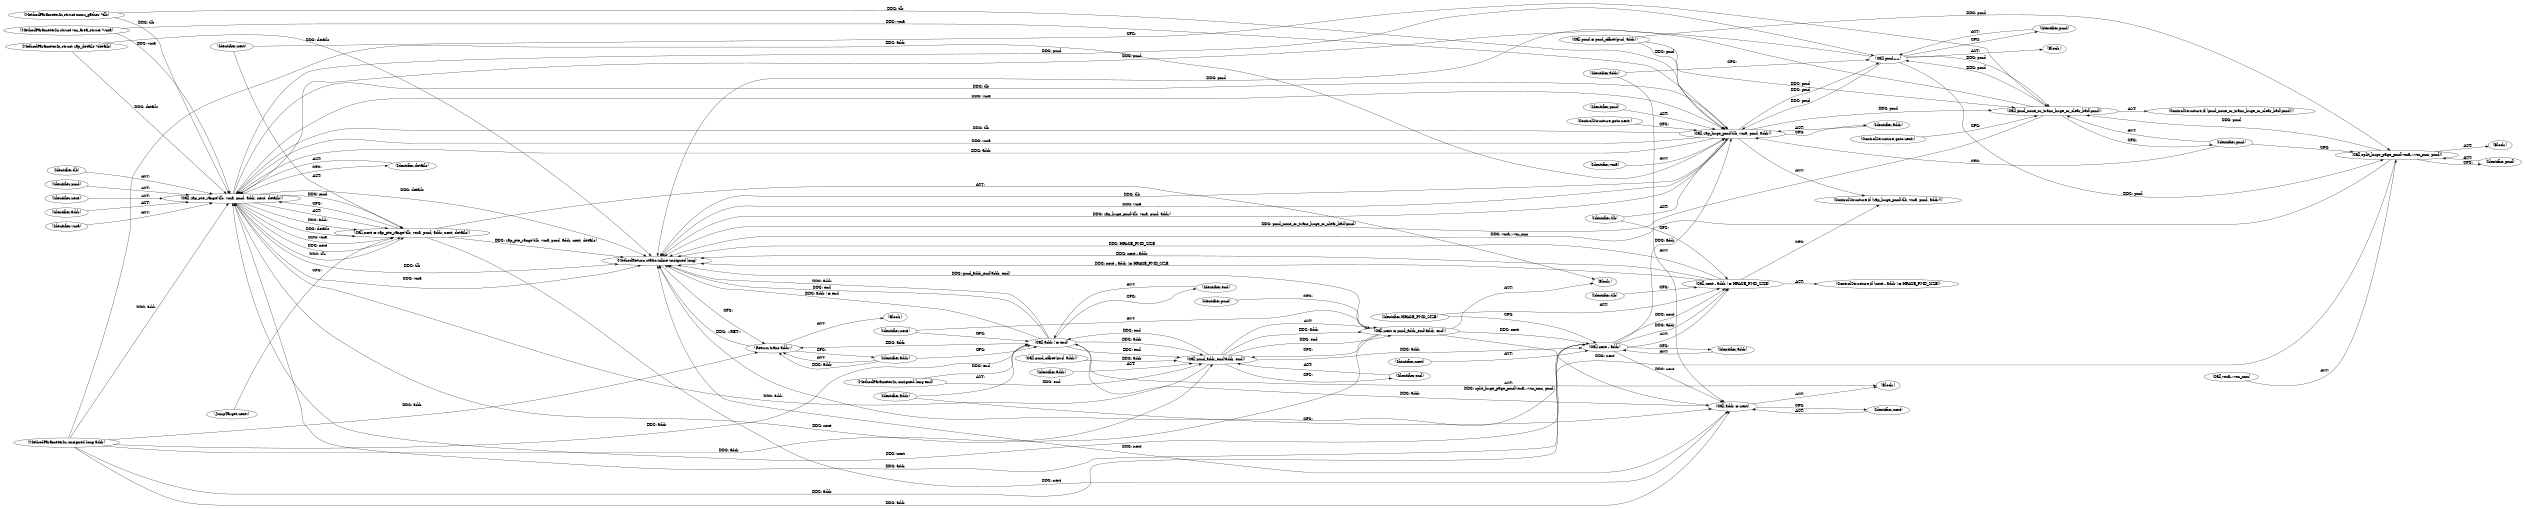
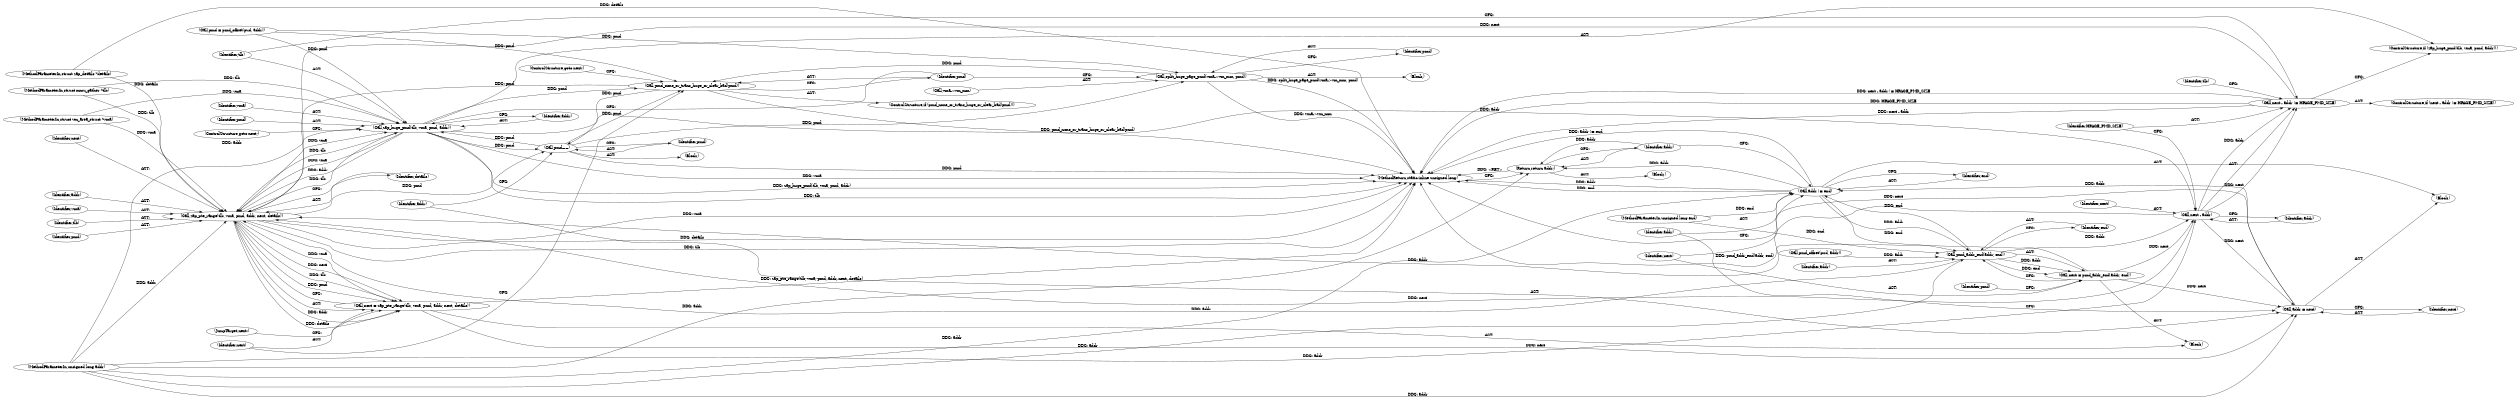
edge "(Call,next - addr)" -> "(Call,zap_huge_pmd(tlb, vma, pmd, addr))": reversed
node "(Return,trans addr;)": label "(Return,trans addr;)" -> "(Return,return addr;)"
edge "(Call,next = pmd_addr_end(addr, end))" -> "(Call,zap_pte_range(tlb, vma, pmd, addr, next, details))": now "(Call,next - addr != HPAGE_PMD_SIZE)" -> "(Call,zap_pte_range(tlb, vma, pmd, addr, next, details))"
